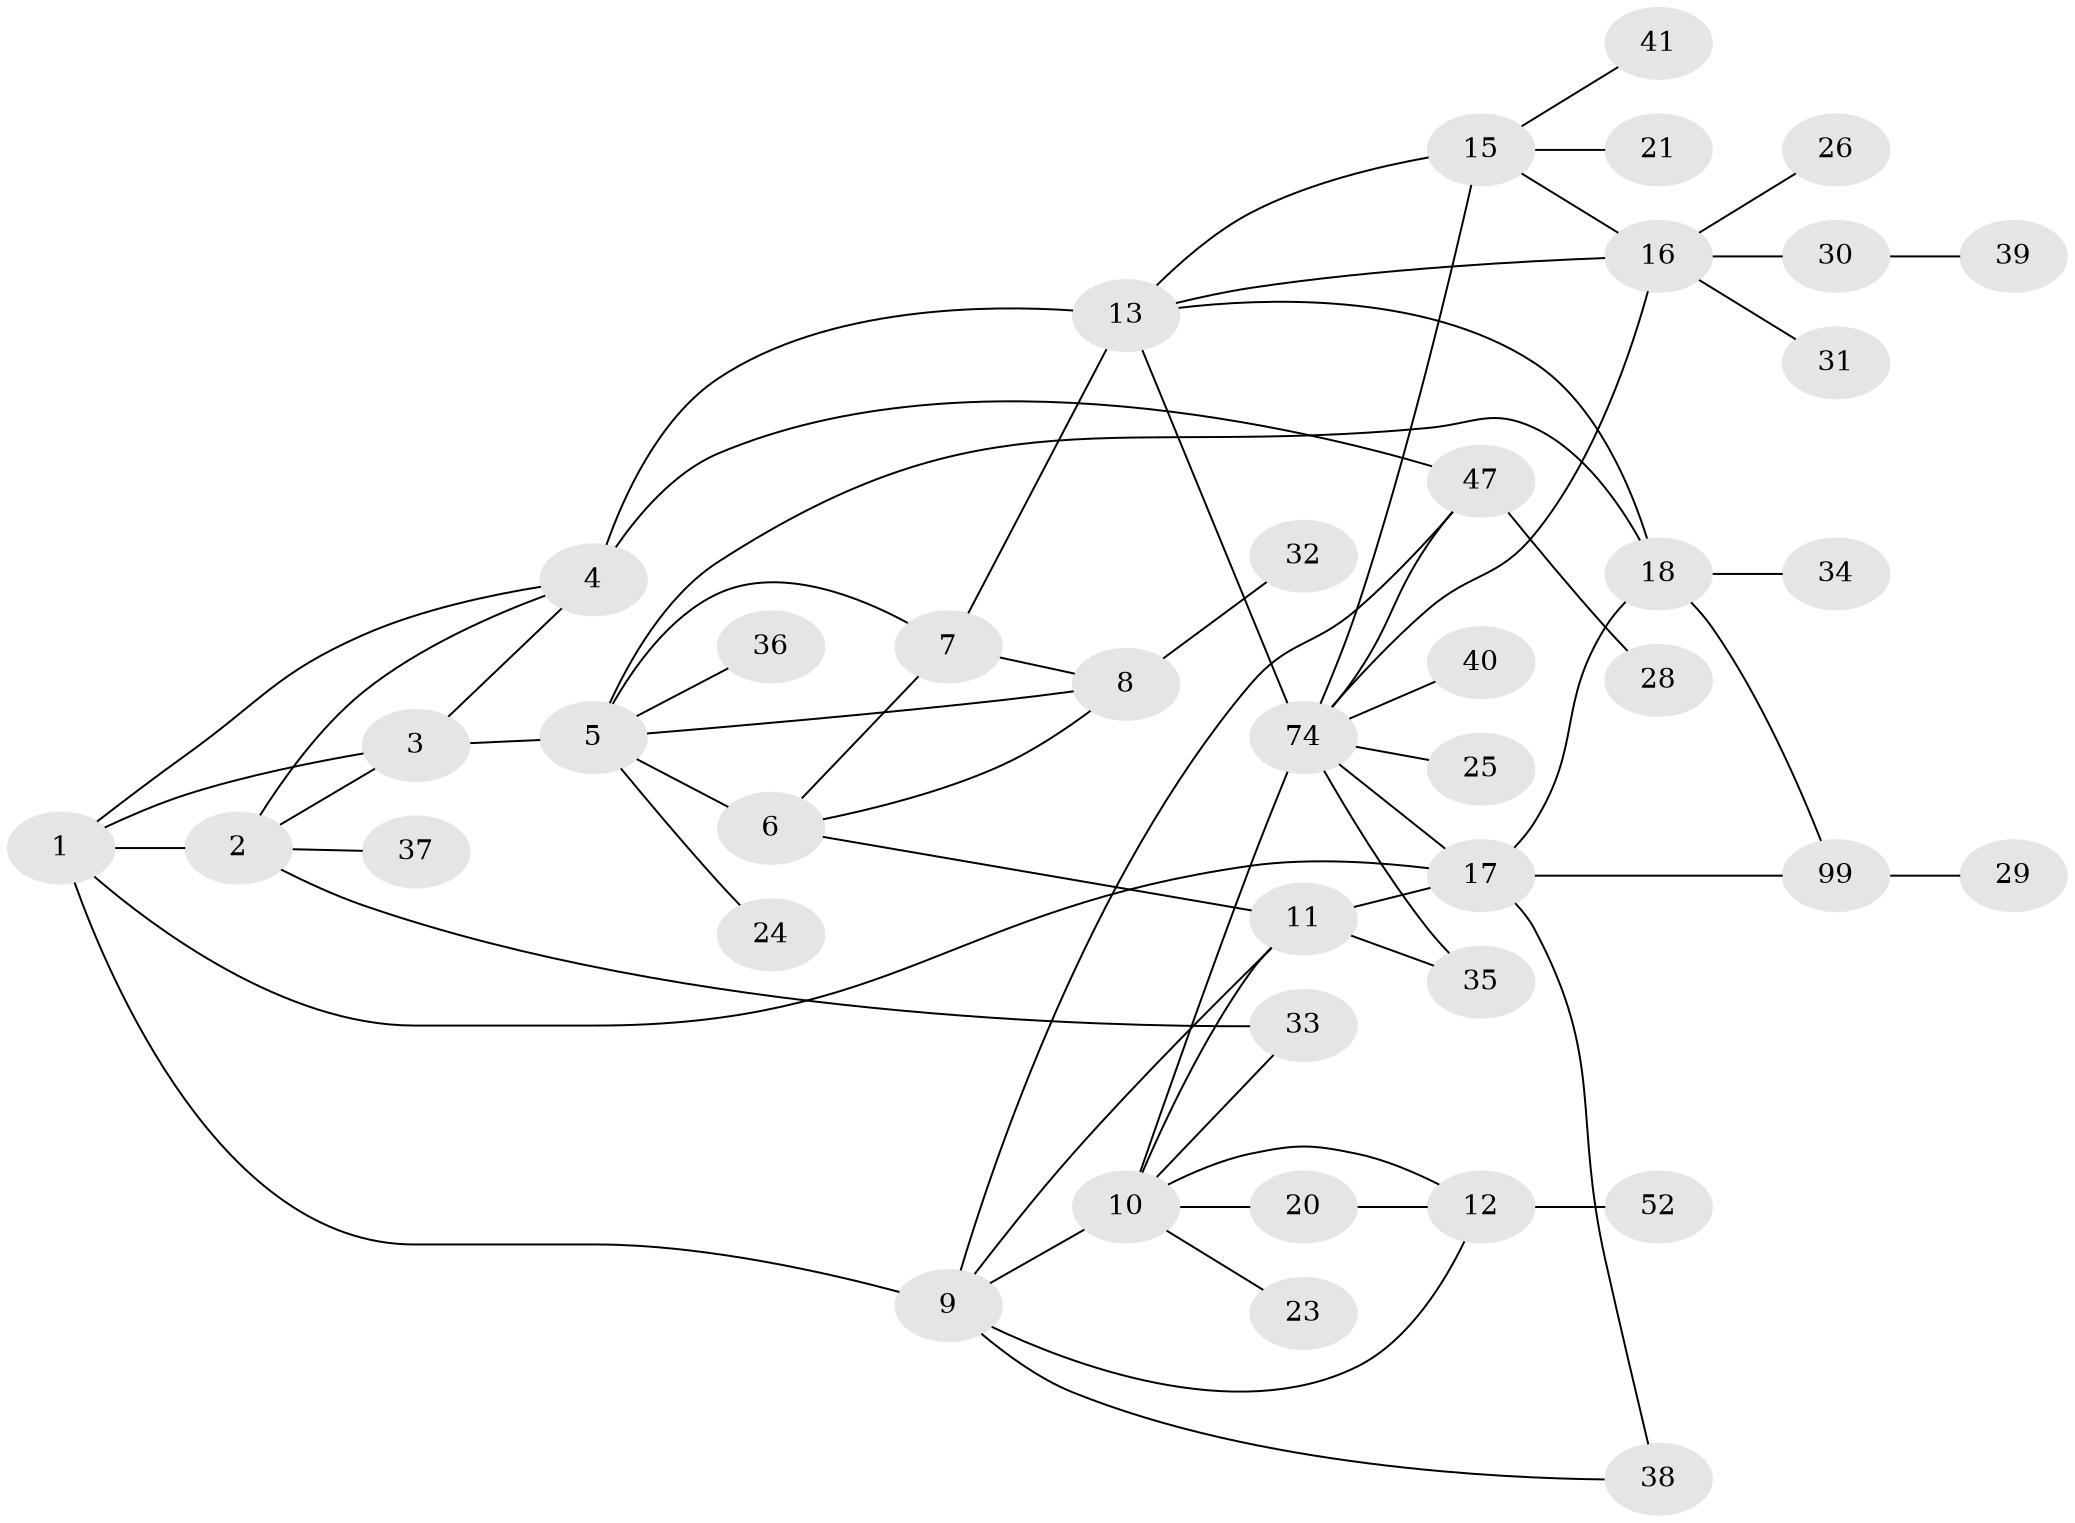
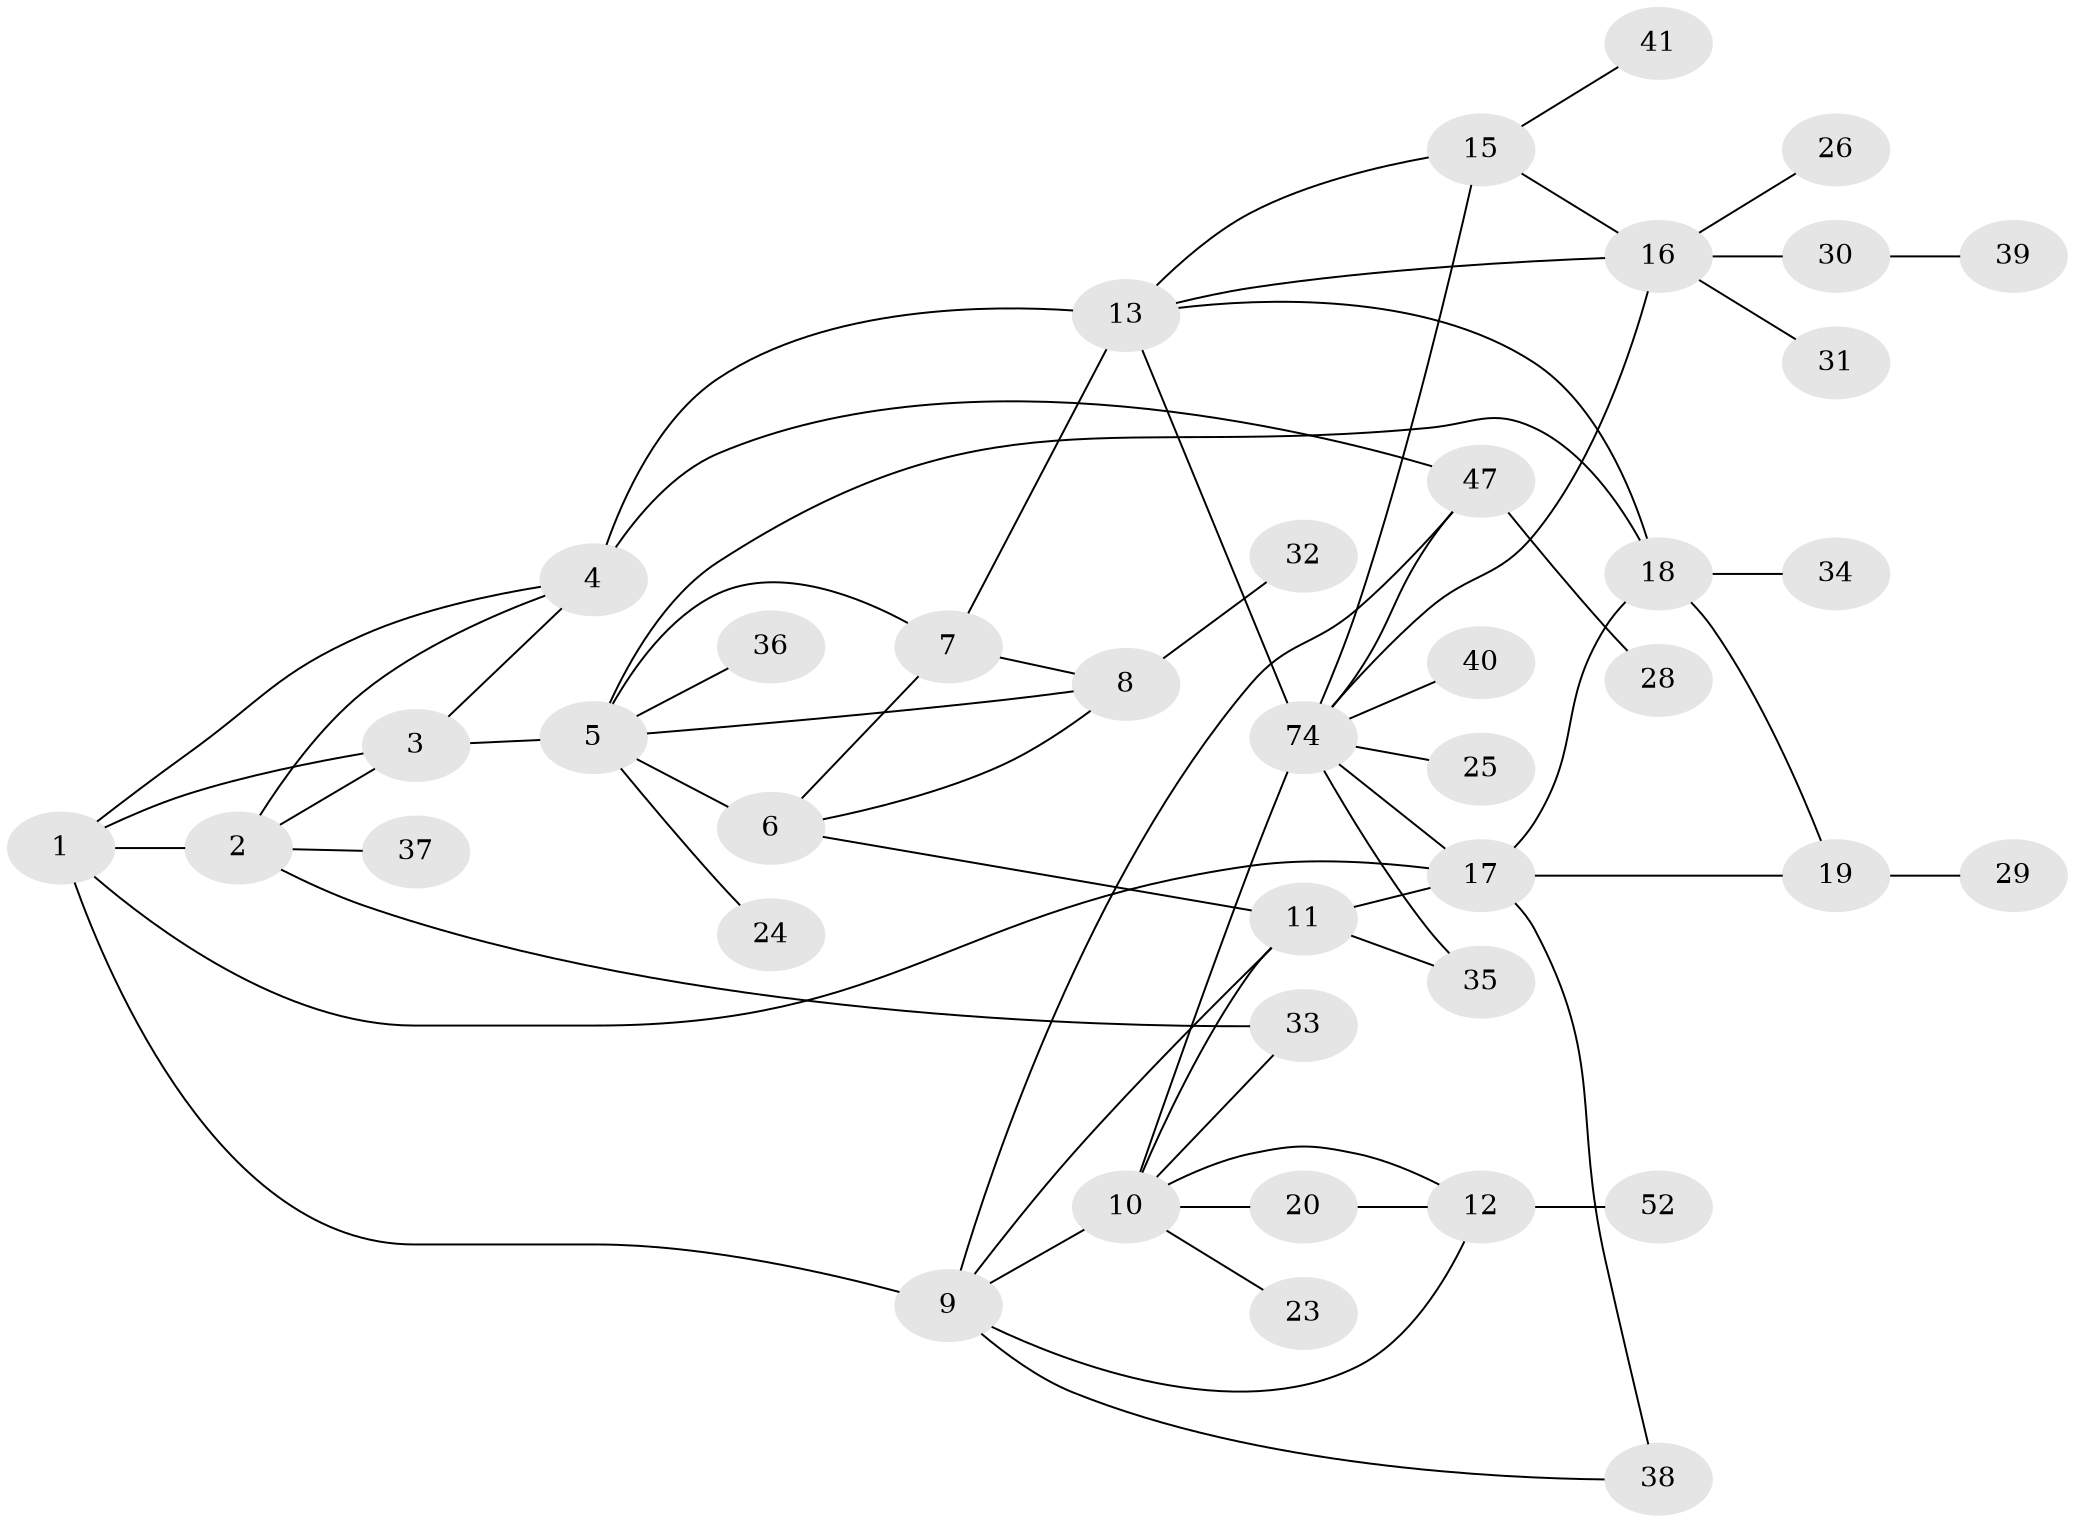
node "21": removed
node "99": label "99" -> "19"
